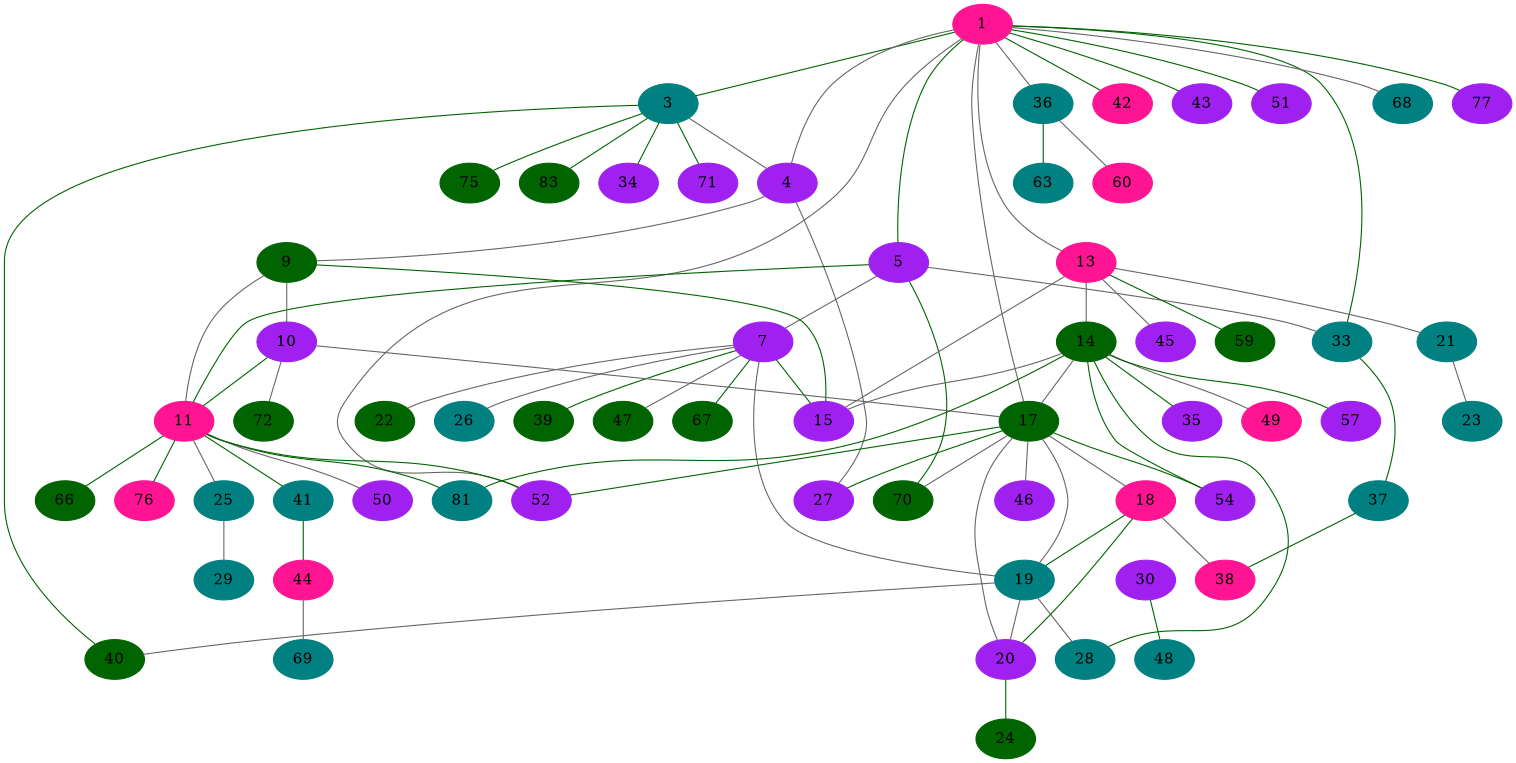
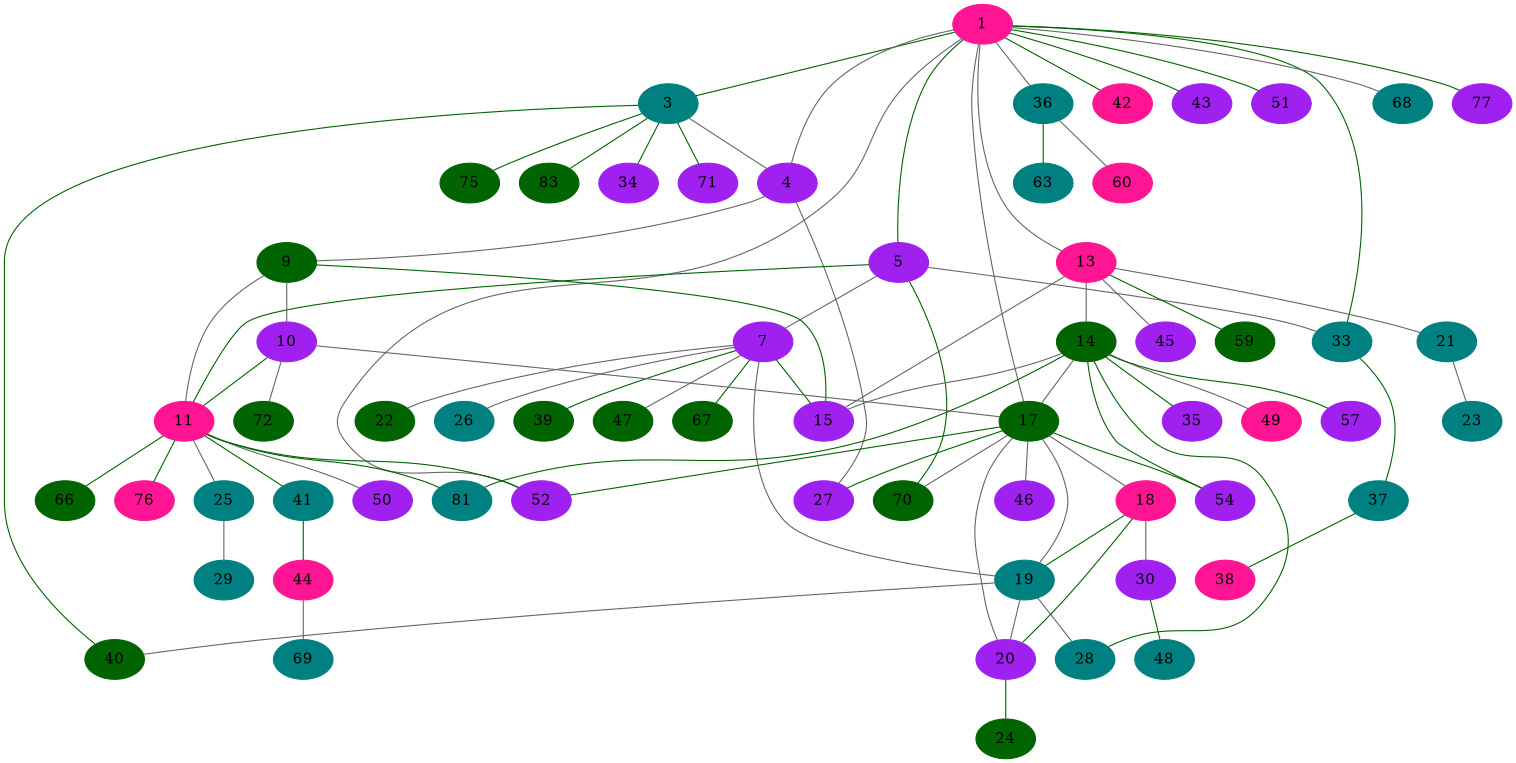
edge "18" -- "38": now "18" -- "30"
